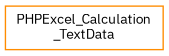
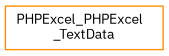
node "PHPExcel_Calculation _TextData": label "PHPExcel_Calculation _TextData" -> "PHPExcel_PHPExcel _TextData"
